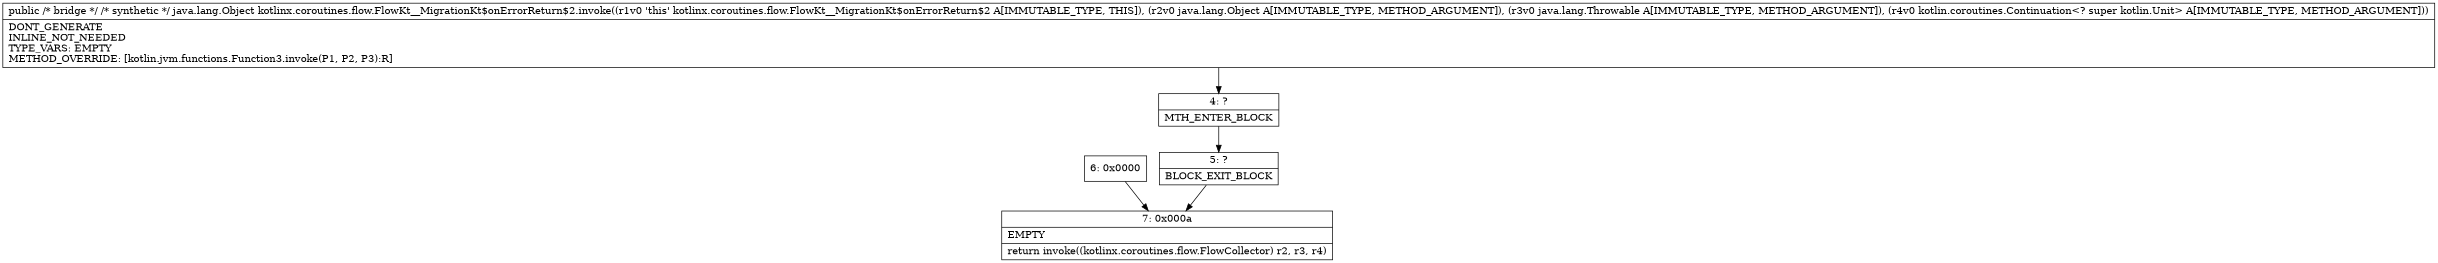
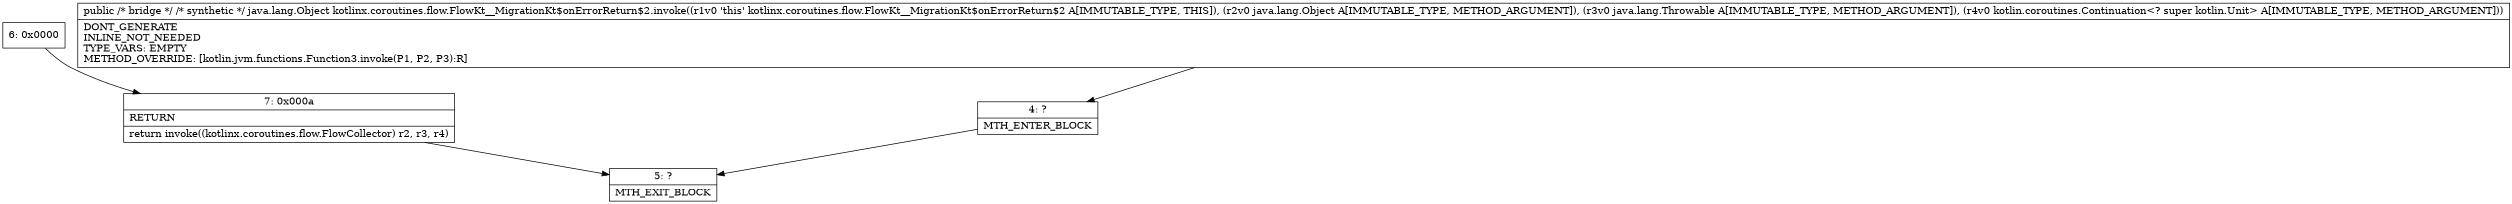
node "5: ?": text "BLOCK_EXIT_BLOCK" -> "MTH_EXIT_BLOCK"
edge "5: ?" -> "7: 0x000a": reversed
node "7: 0x000a": text "EMPTY" -> "RETURN"
